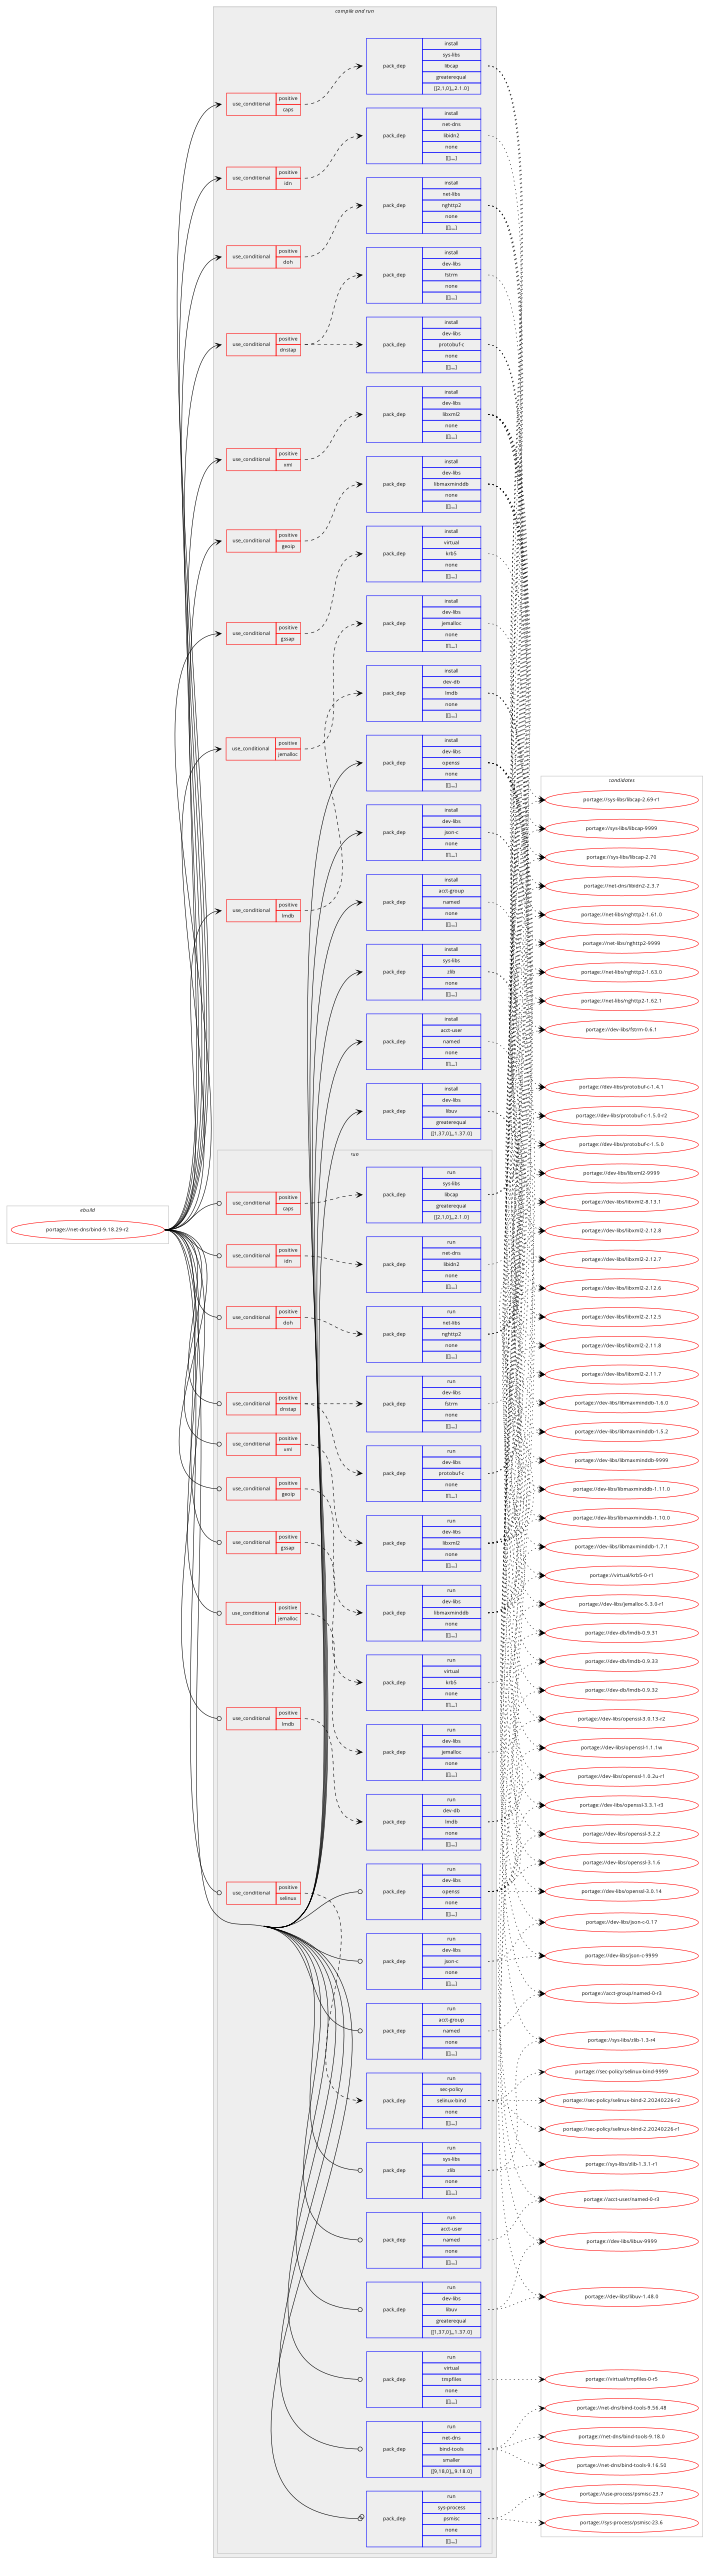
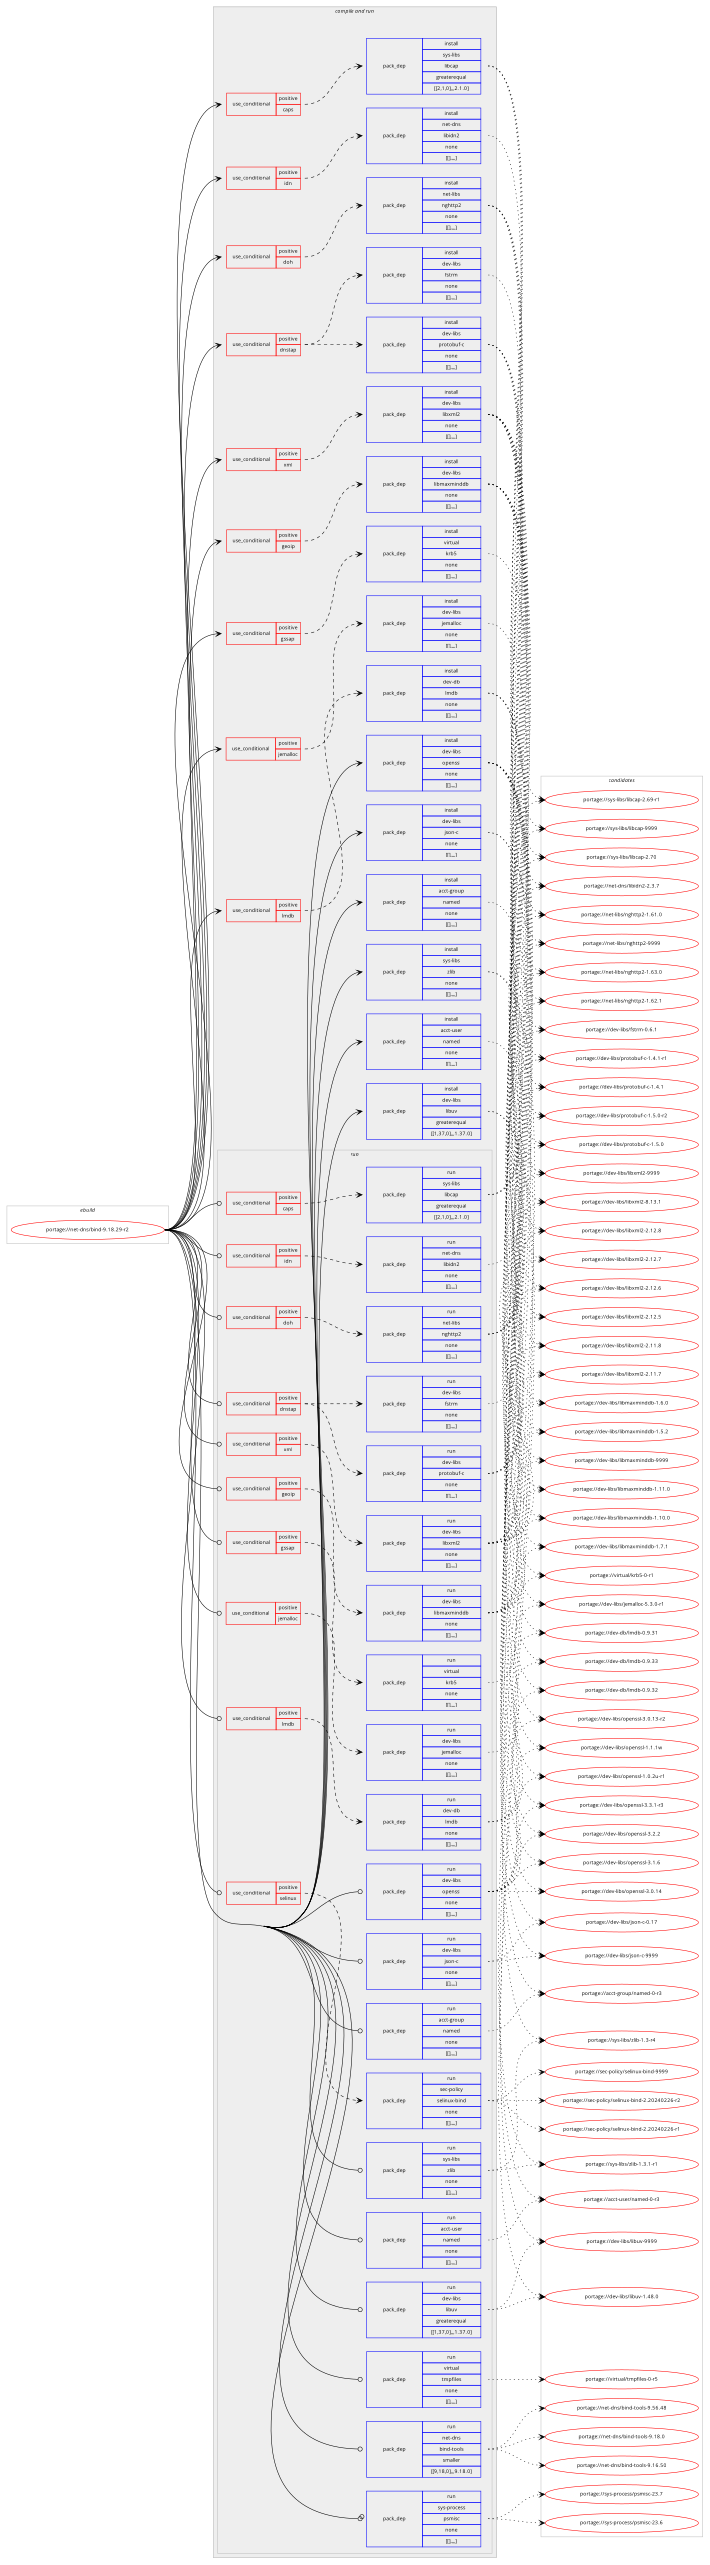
node "portage://dev-libs/protobuf-c-1.4.1-r1": added
node "portage://use-process/psmisc-23.7": label "portage://use-process/psmisc-23.7" -> "portage://sys-process/psmisc-23.7"
